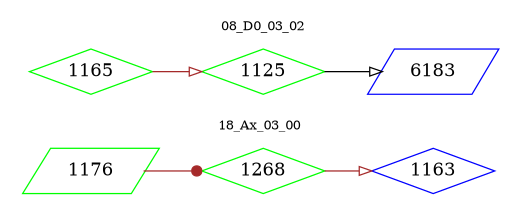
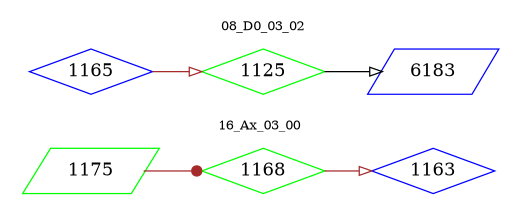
node "1165": color green -> blue
cluster "18_Ax_03_00": label "18_Ax_03_00" -> "16_Ax_03_00"
node "1176": label "1176" -> "1175"
node "1268": label "1268" -> "1168"
